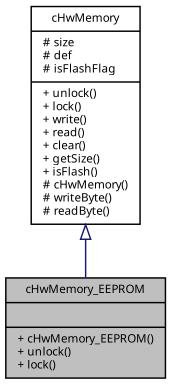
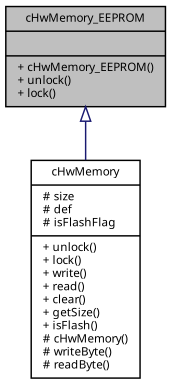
edge "cHwMemory_EEPROM" -> "cHwMemory": reversed
